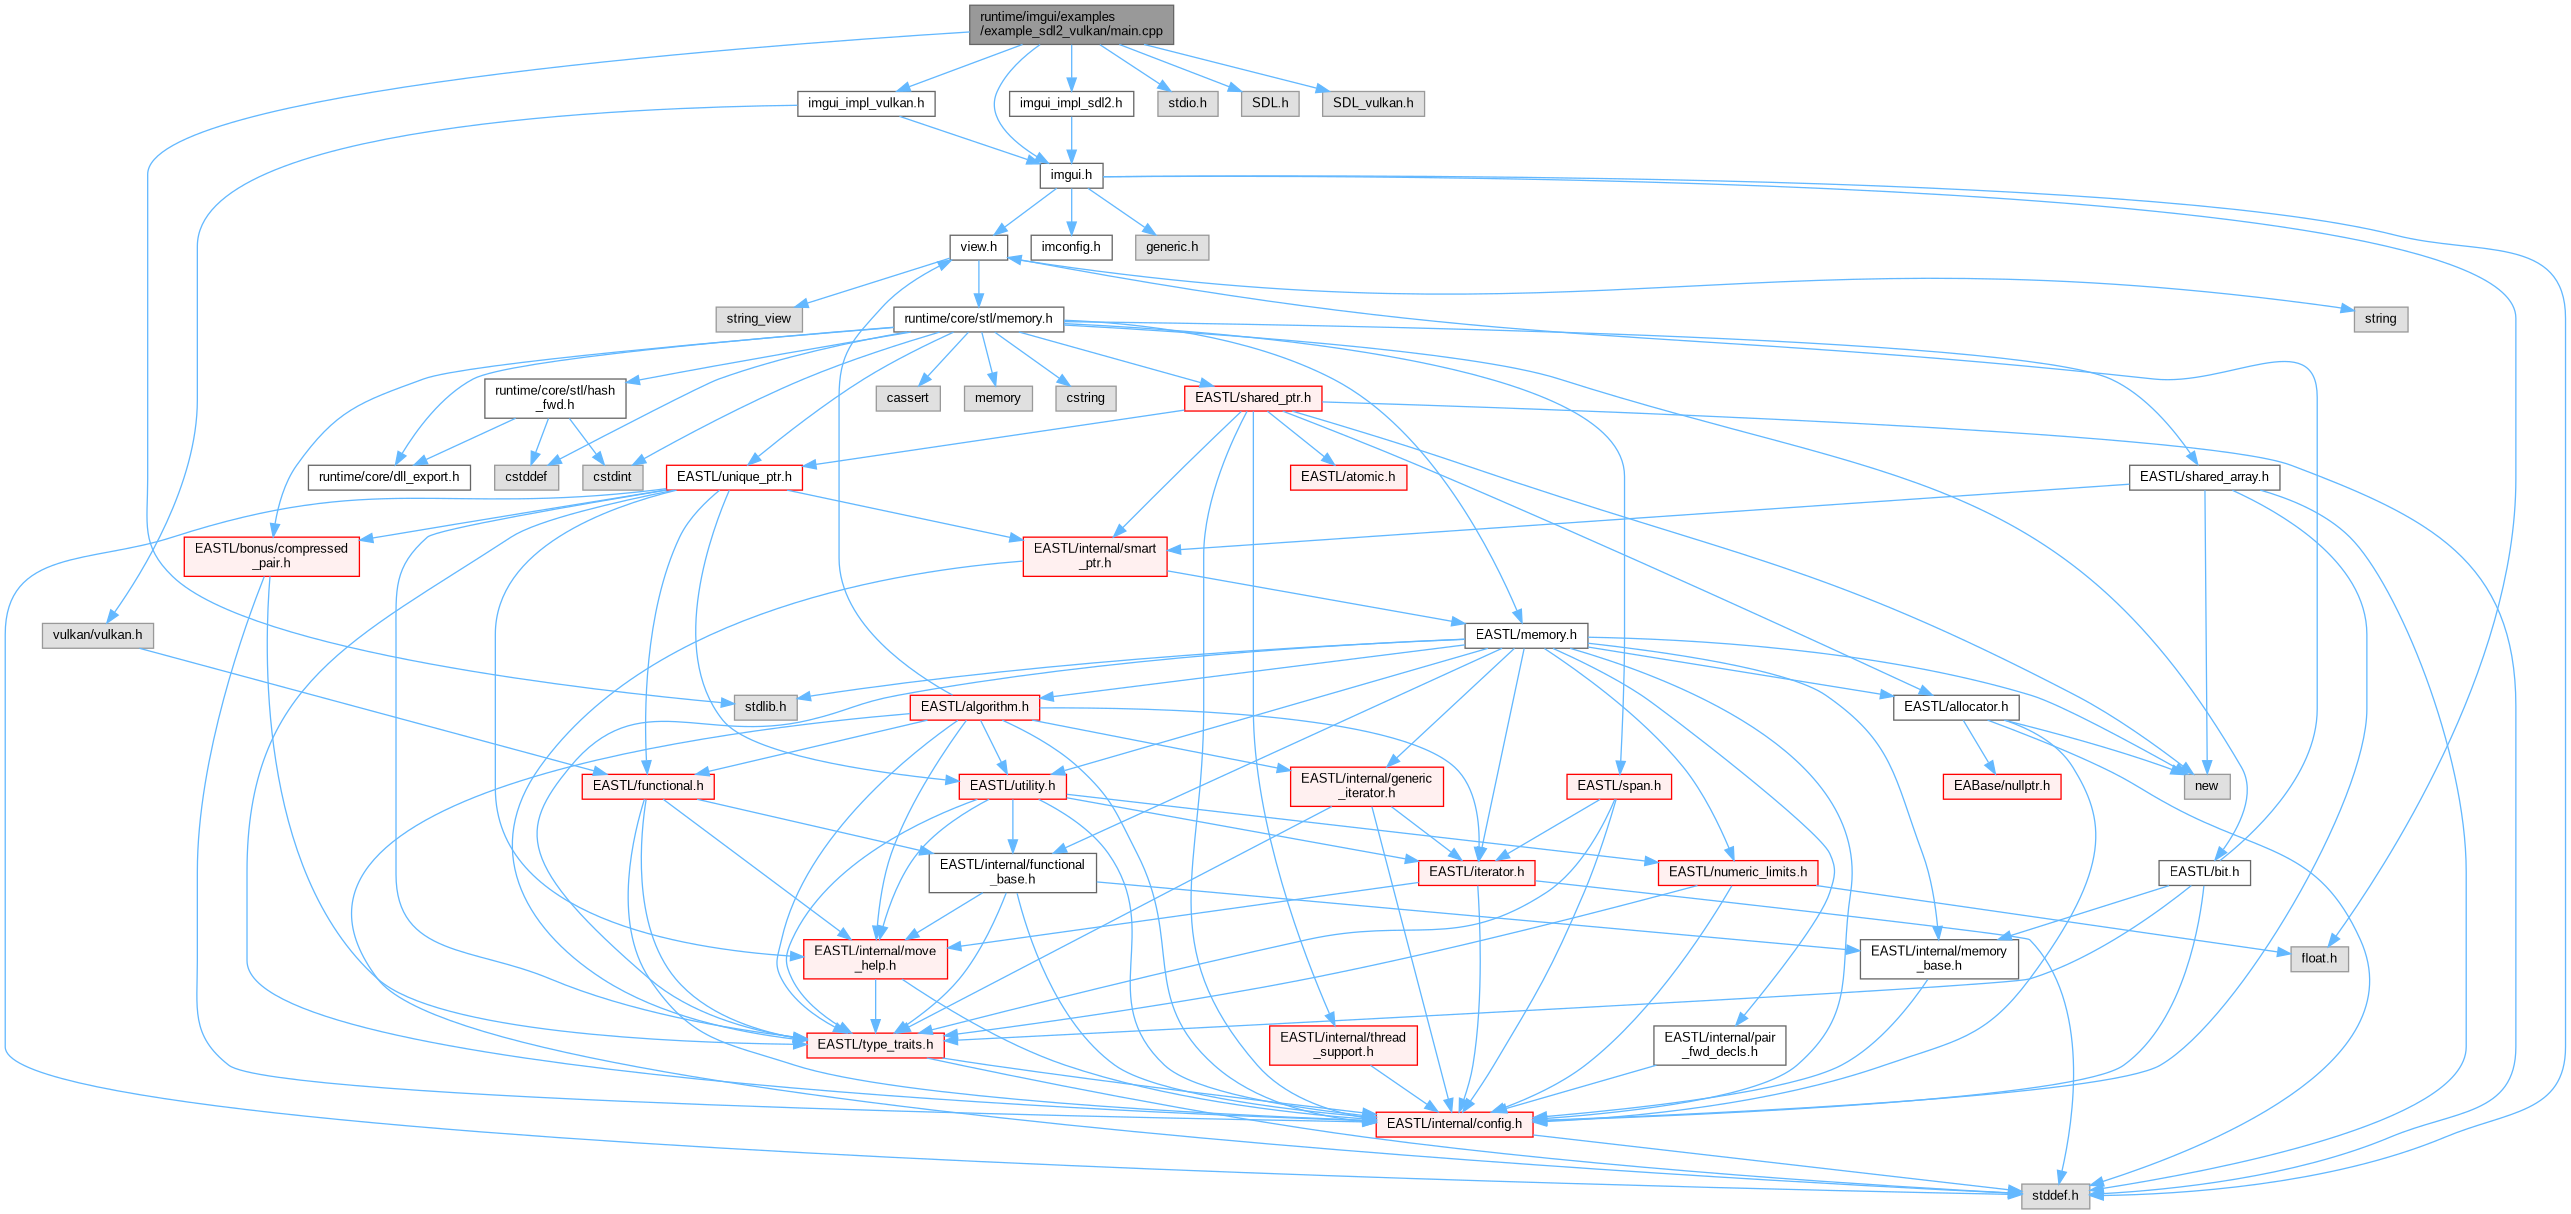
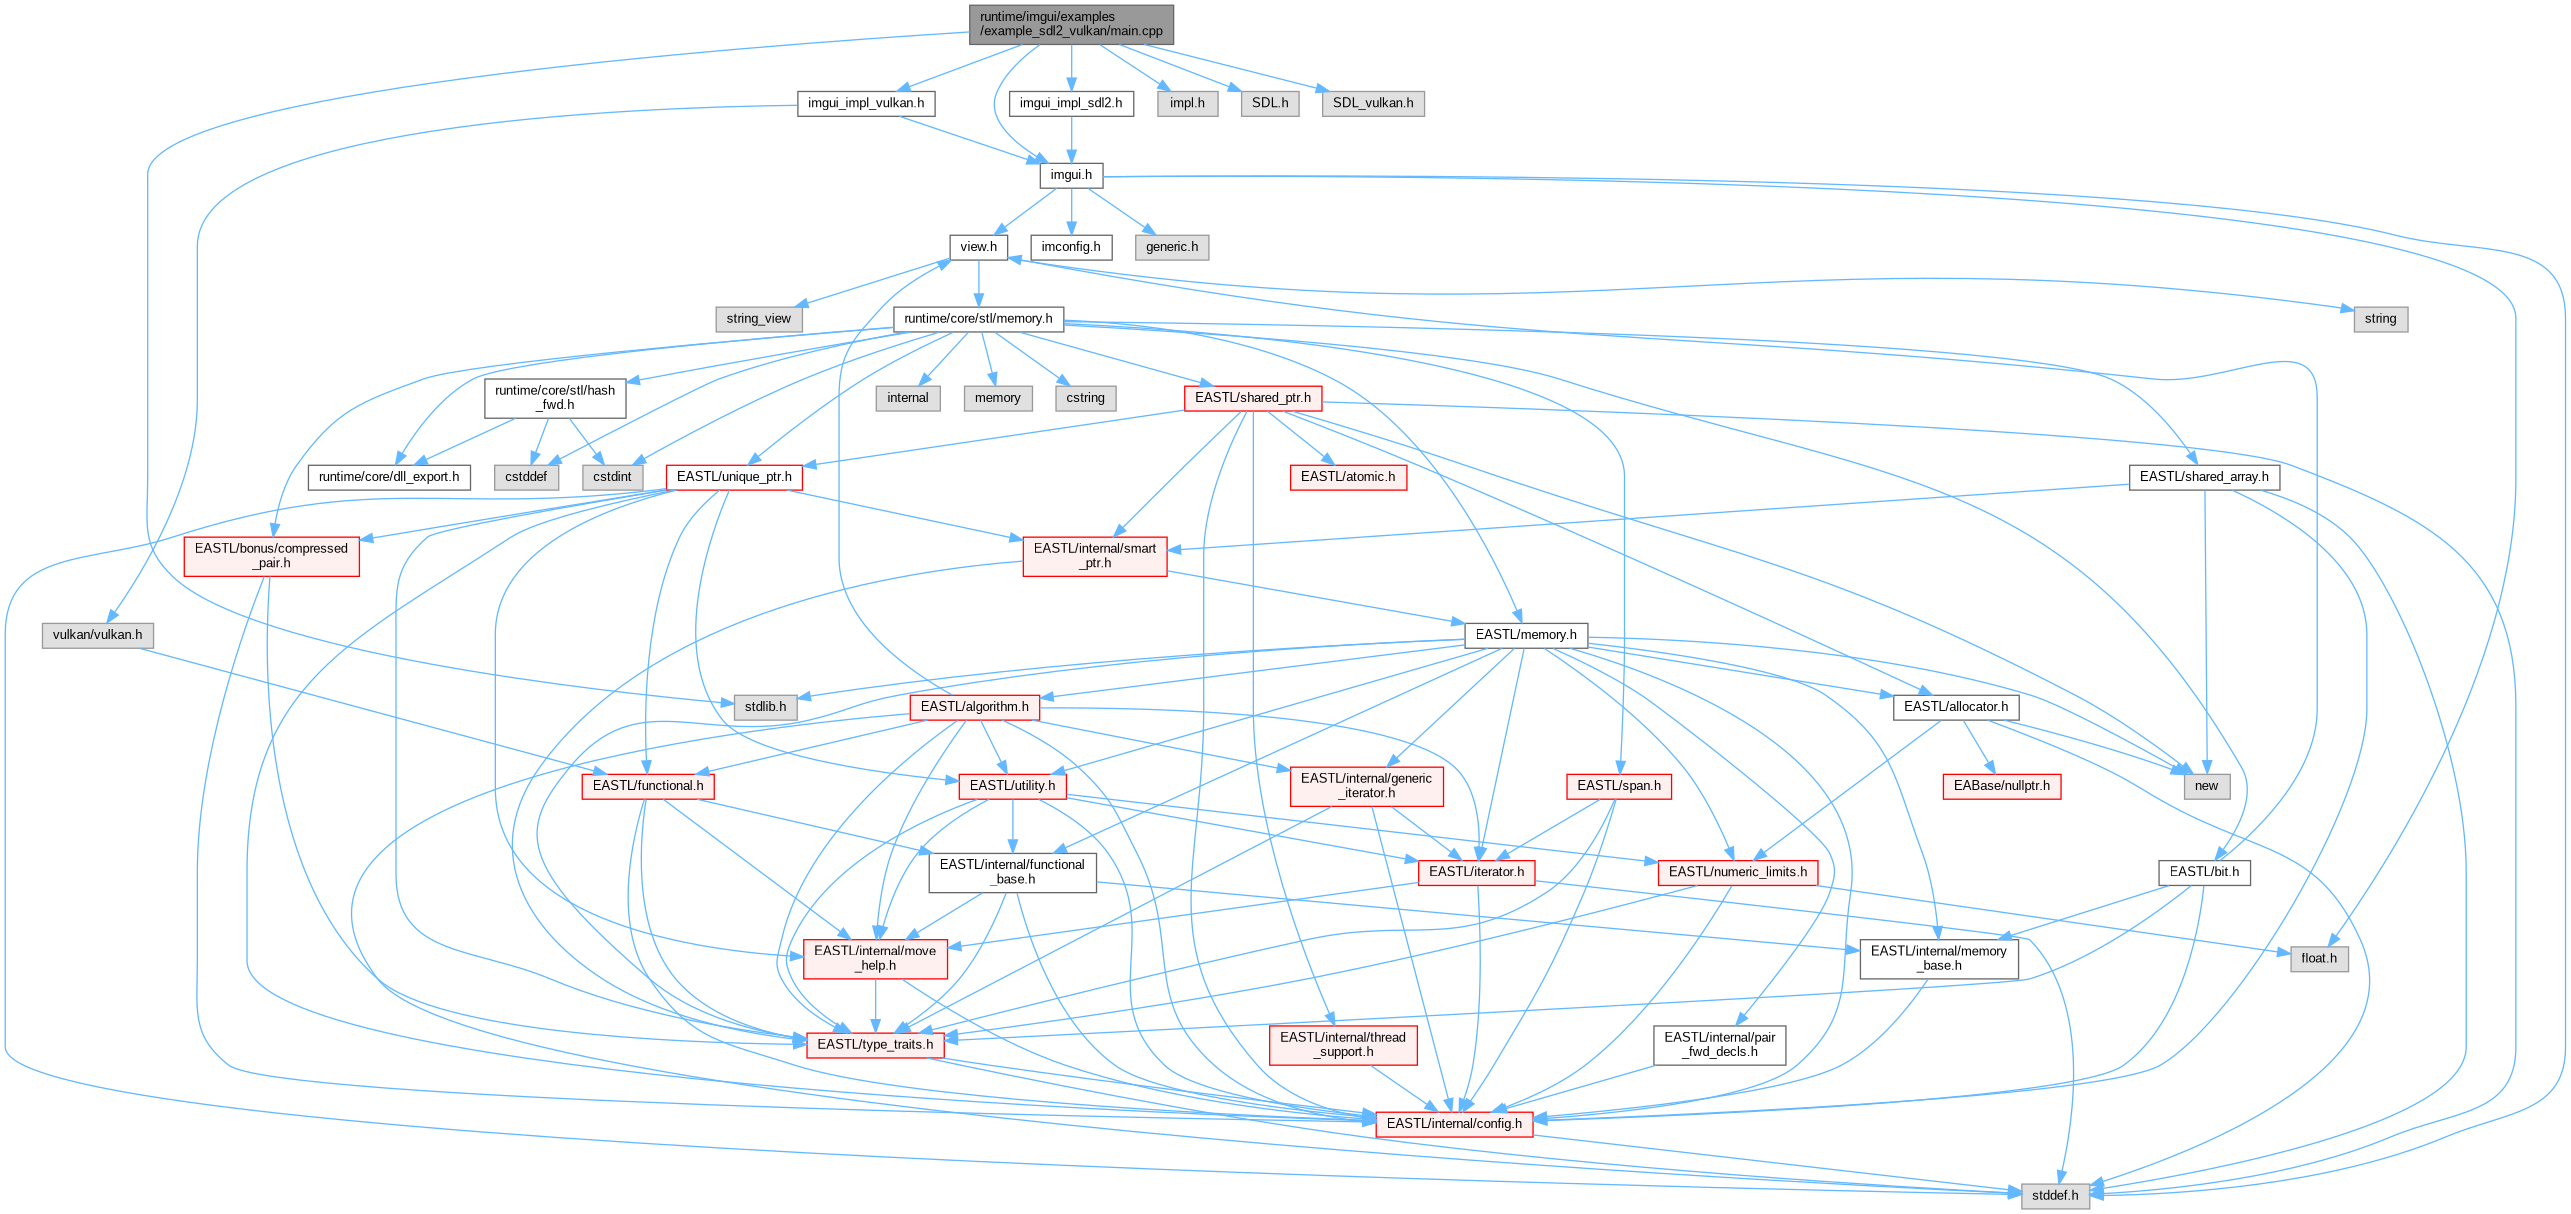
node "stdio.h": label "stdio.h" -> "impl.h"
node "cassert": label "cassert" -> "internal"
edge "EASTL/allocator.h" -> "EASTL/internal/config.h": now "EASTL/allocator.h" -> "EASTL/numeric_limits.h"
